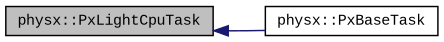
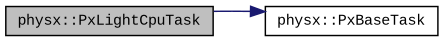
edge "physx::PxBaseTask" -> "physx::PxLightCpuTask": reversed
